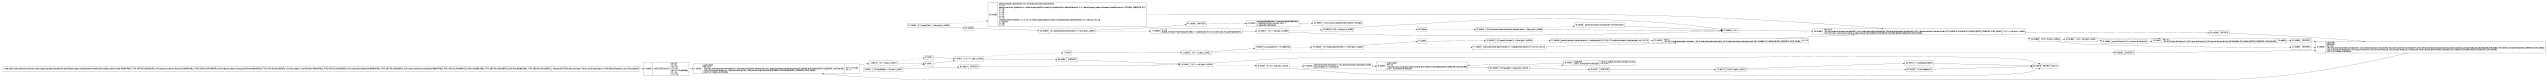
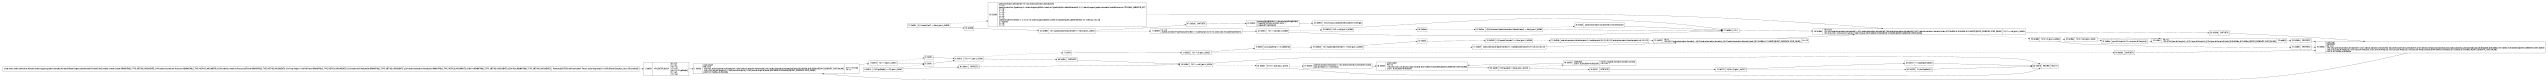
node "0: 0x0000": text "LOOP_ENTER_BLOCK" -> "MTH_ENTER_BLOCK"
